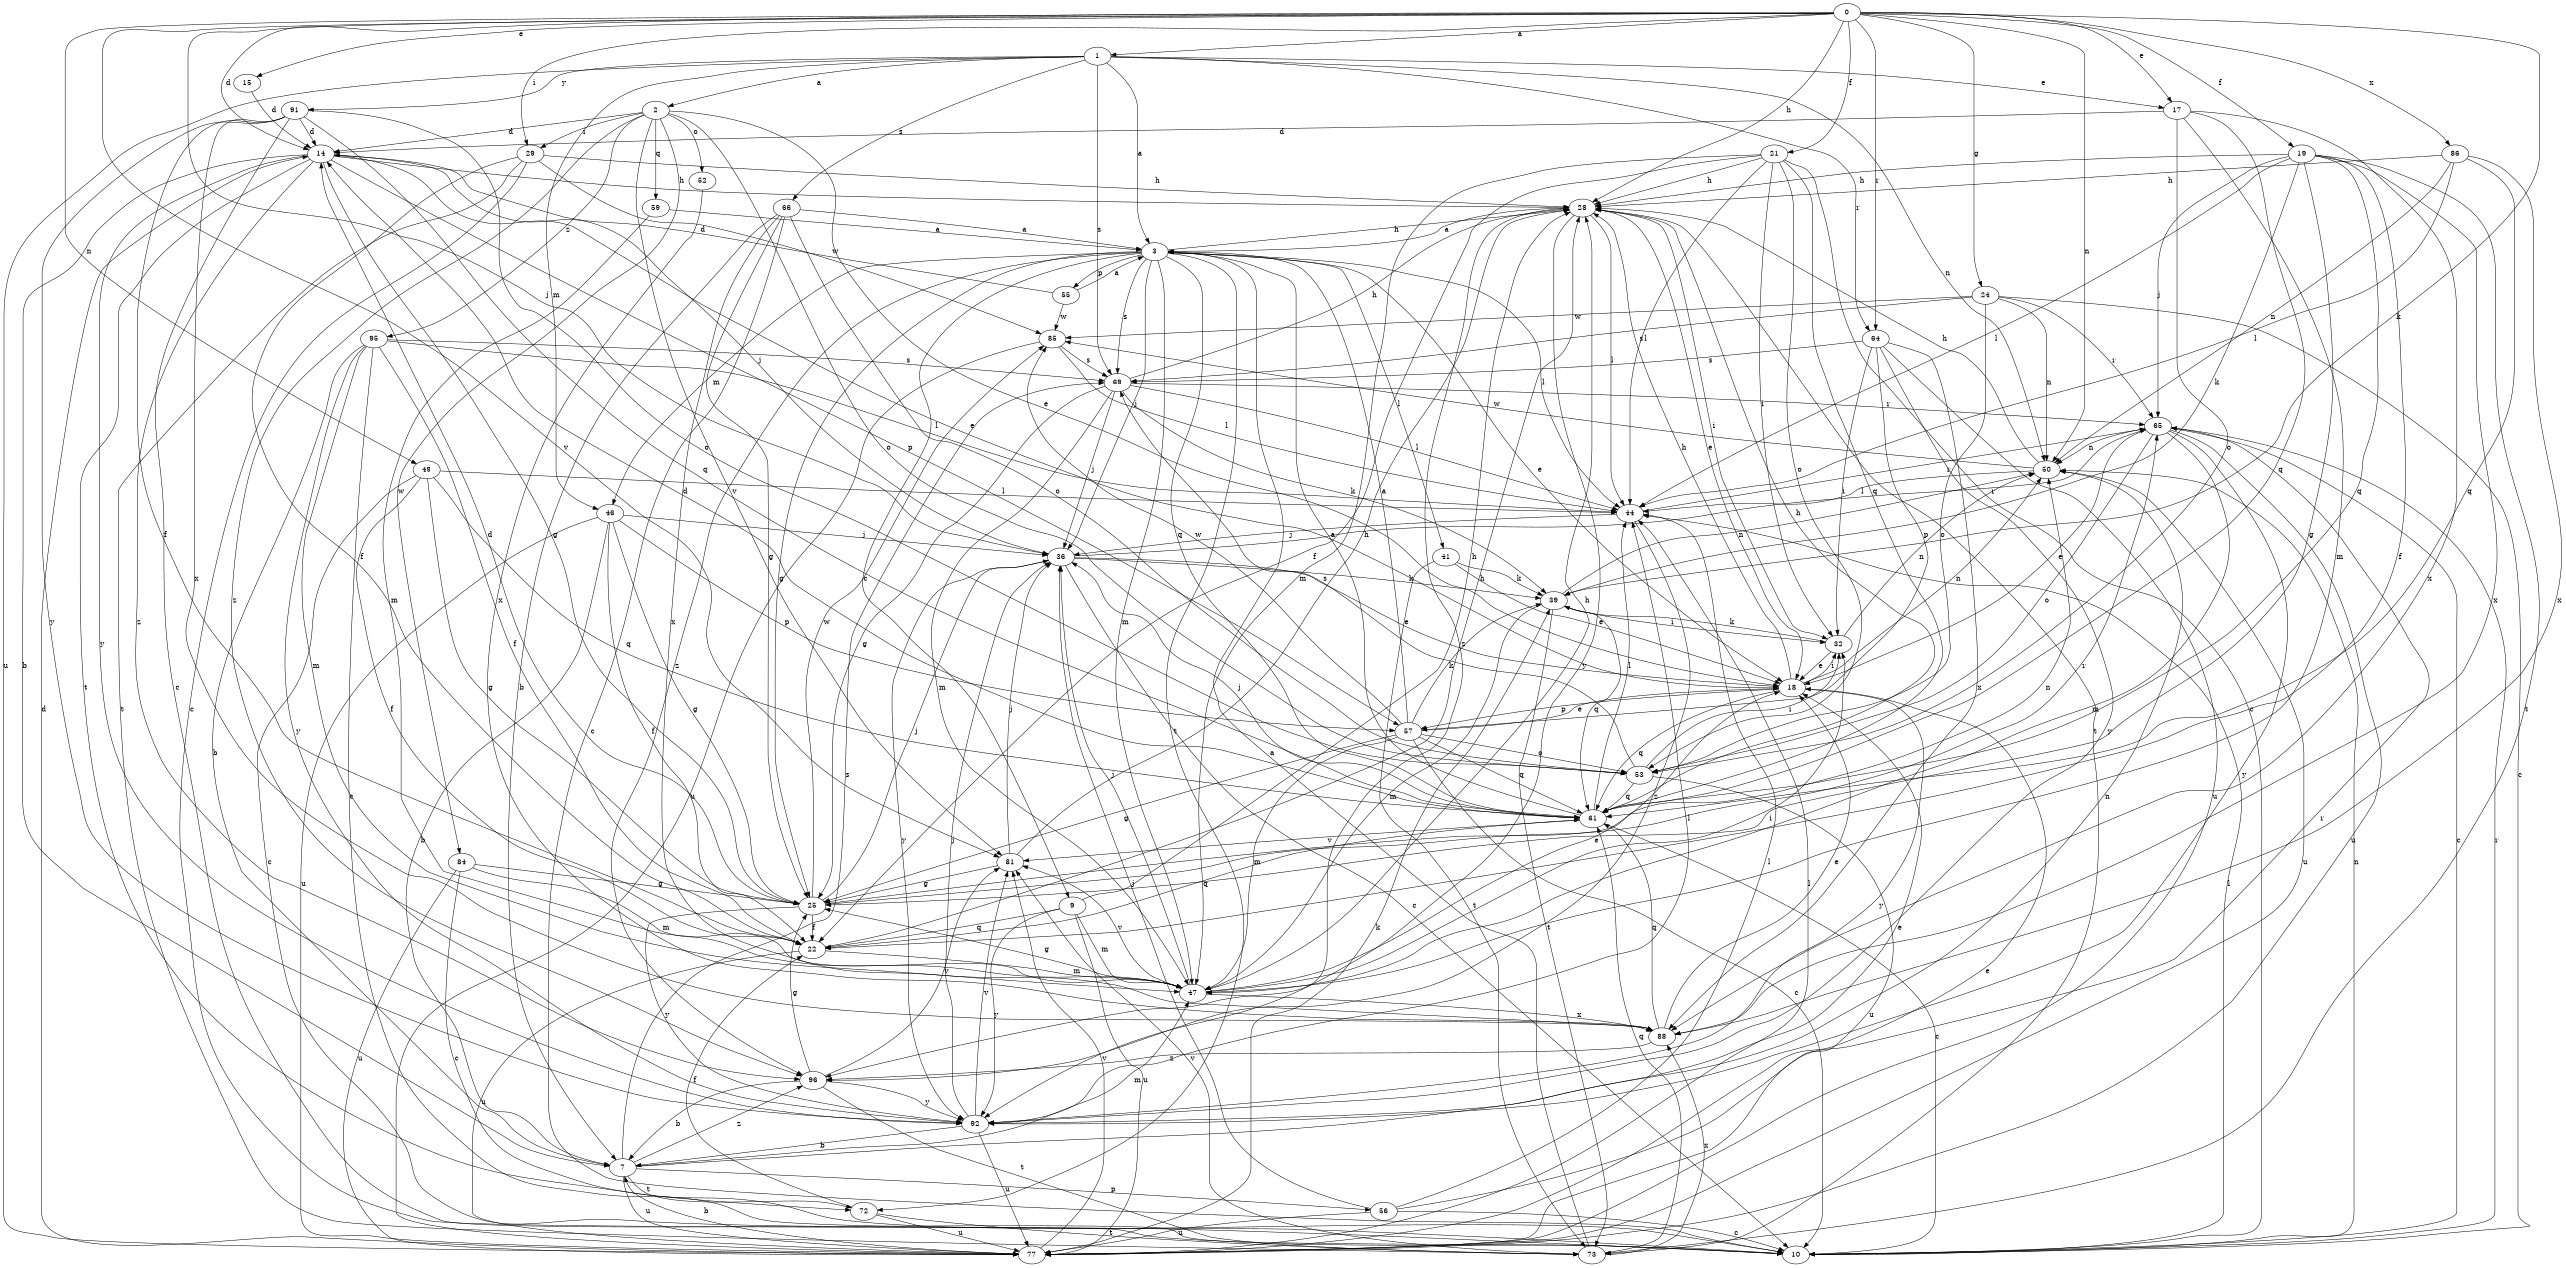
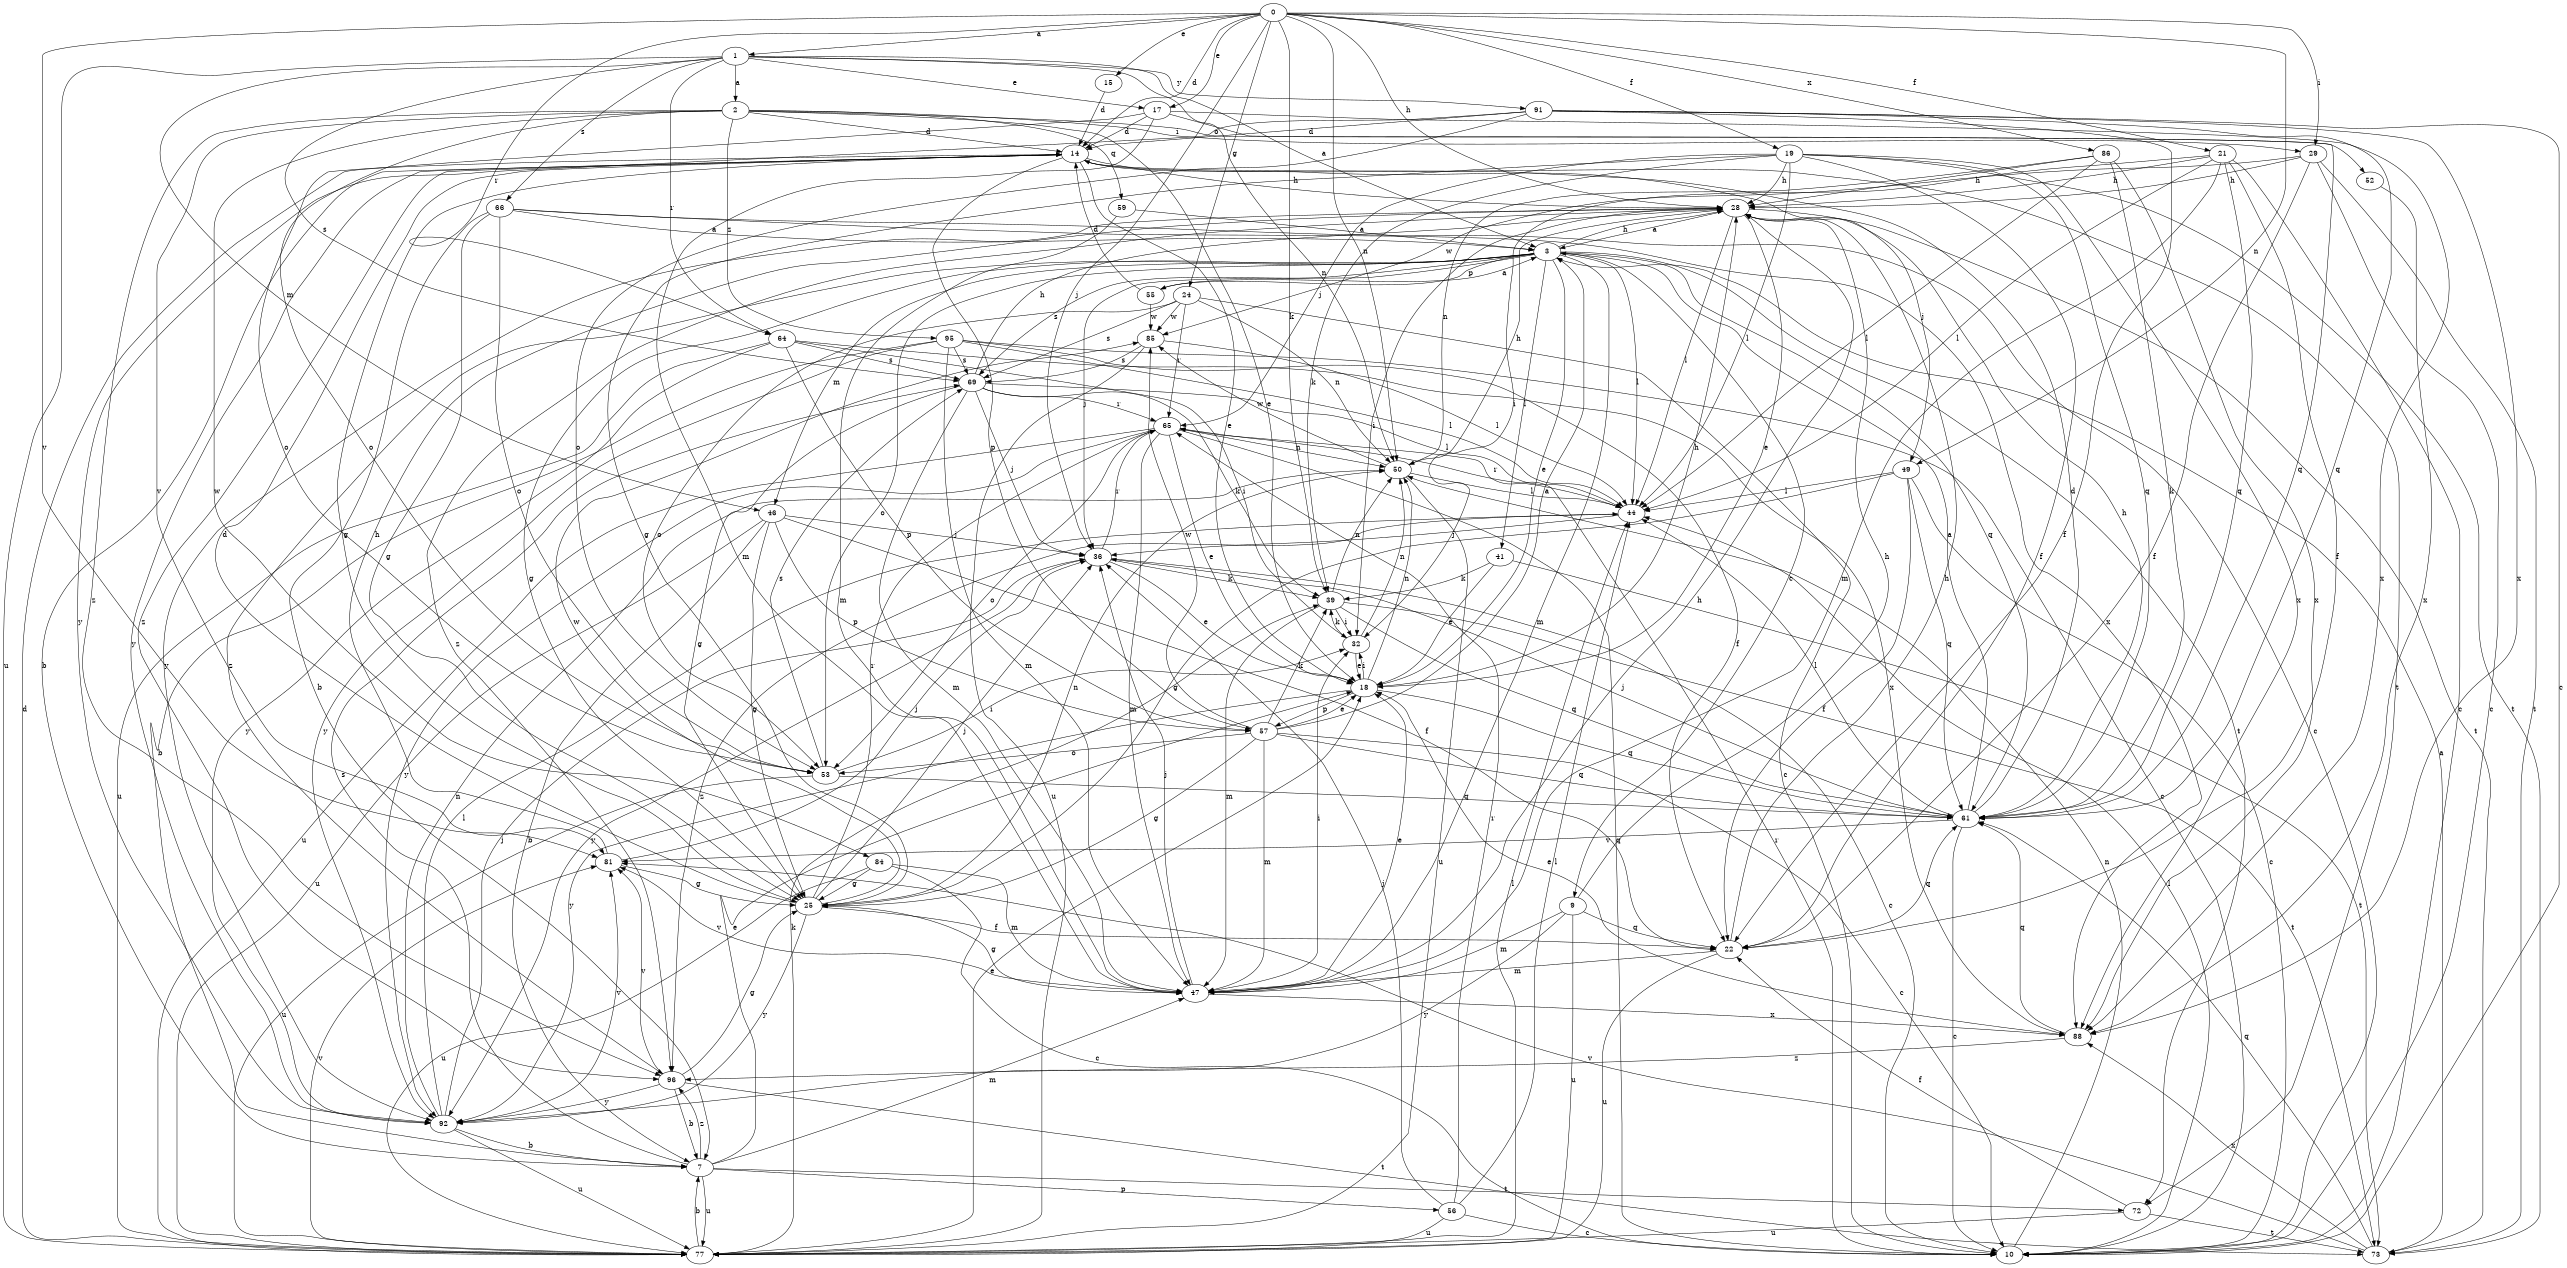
edge "14" -> "36": now "14" -> "49"
edge "86" -> "61": label "q" -> "k"
edge "21" -> "53": now "3" -> "53"
edge "65" -> "10": label "c" -> "q"
